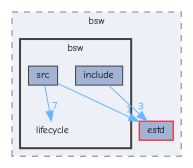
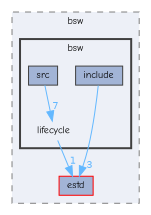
edge "src" -> "estd": now "lifecycle" -> "estd"
